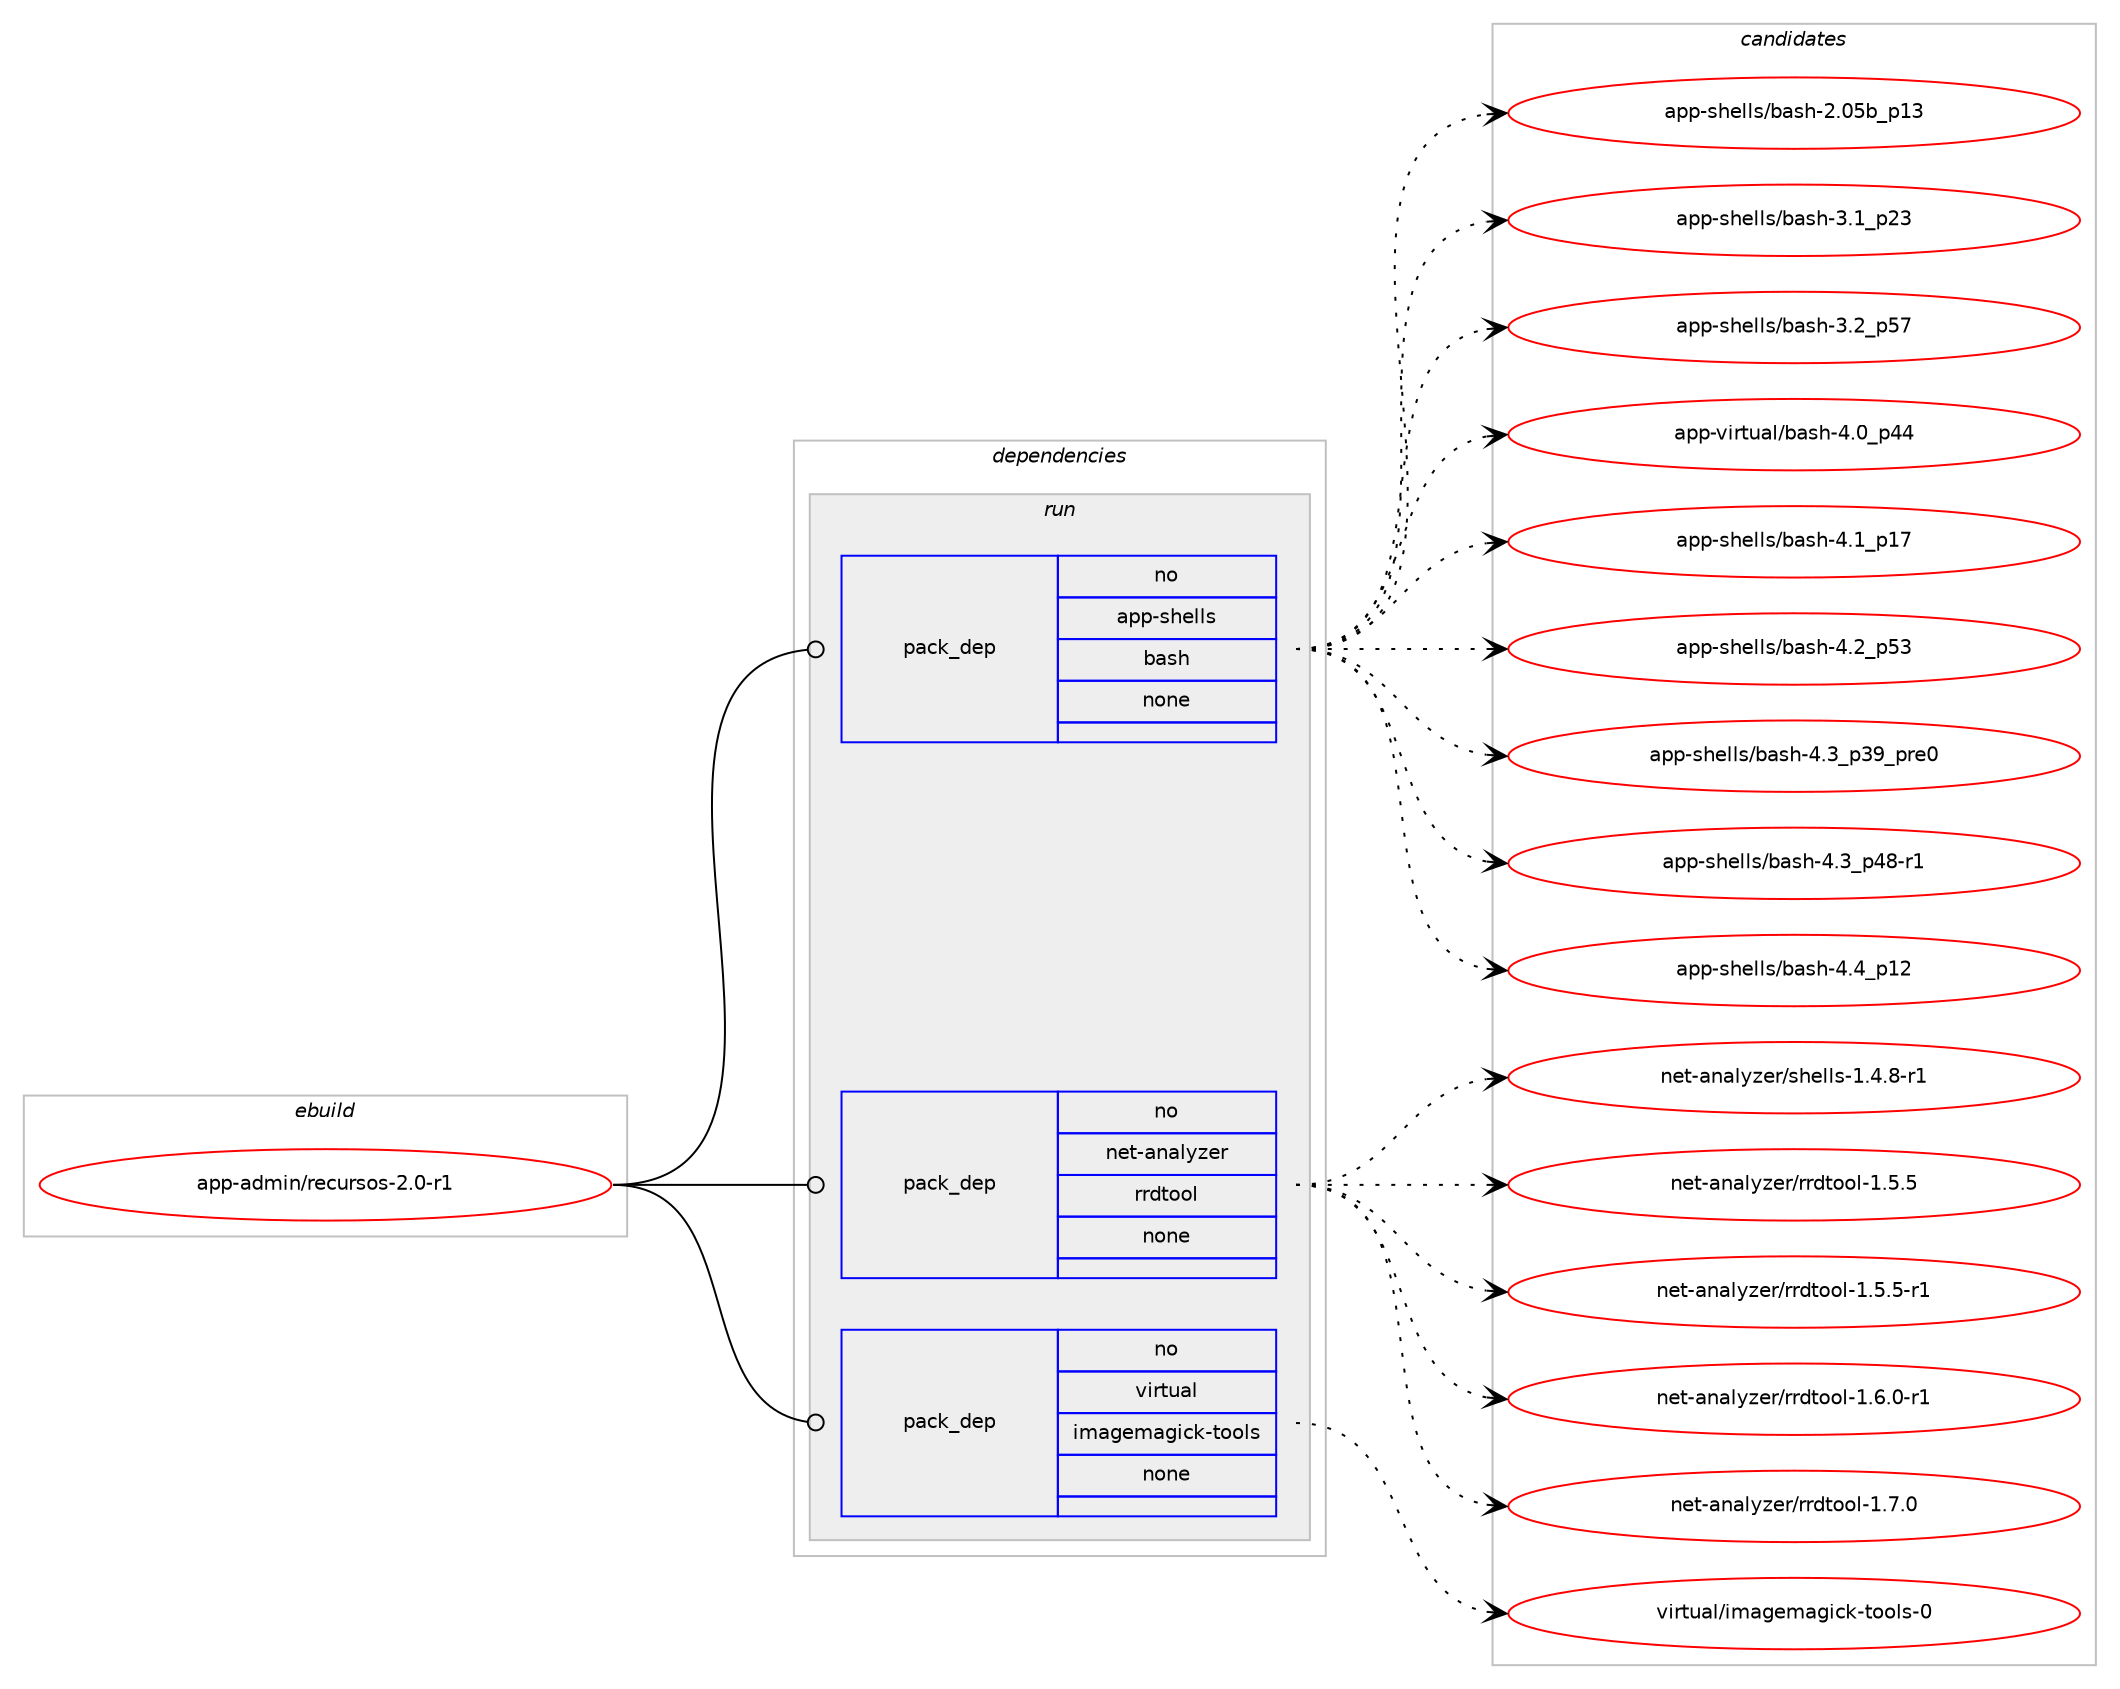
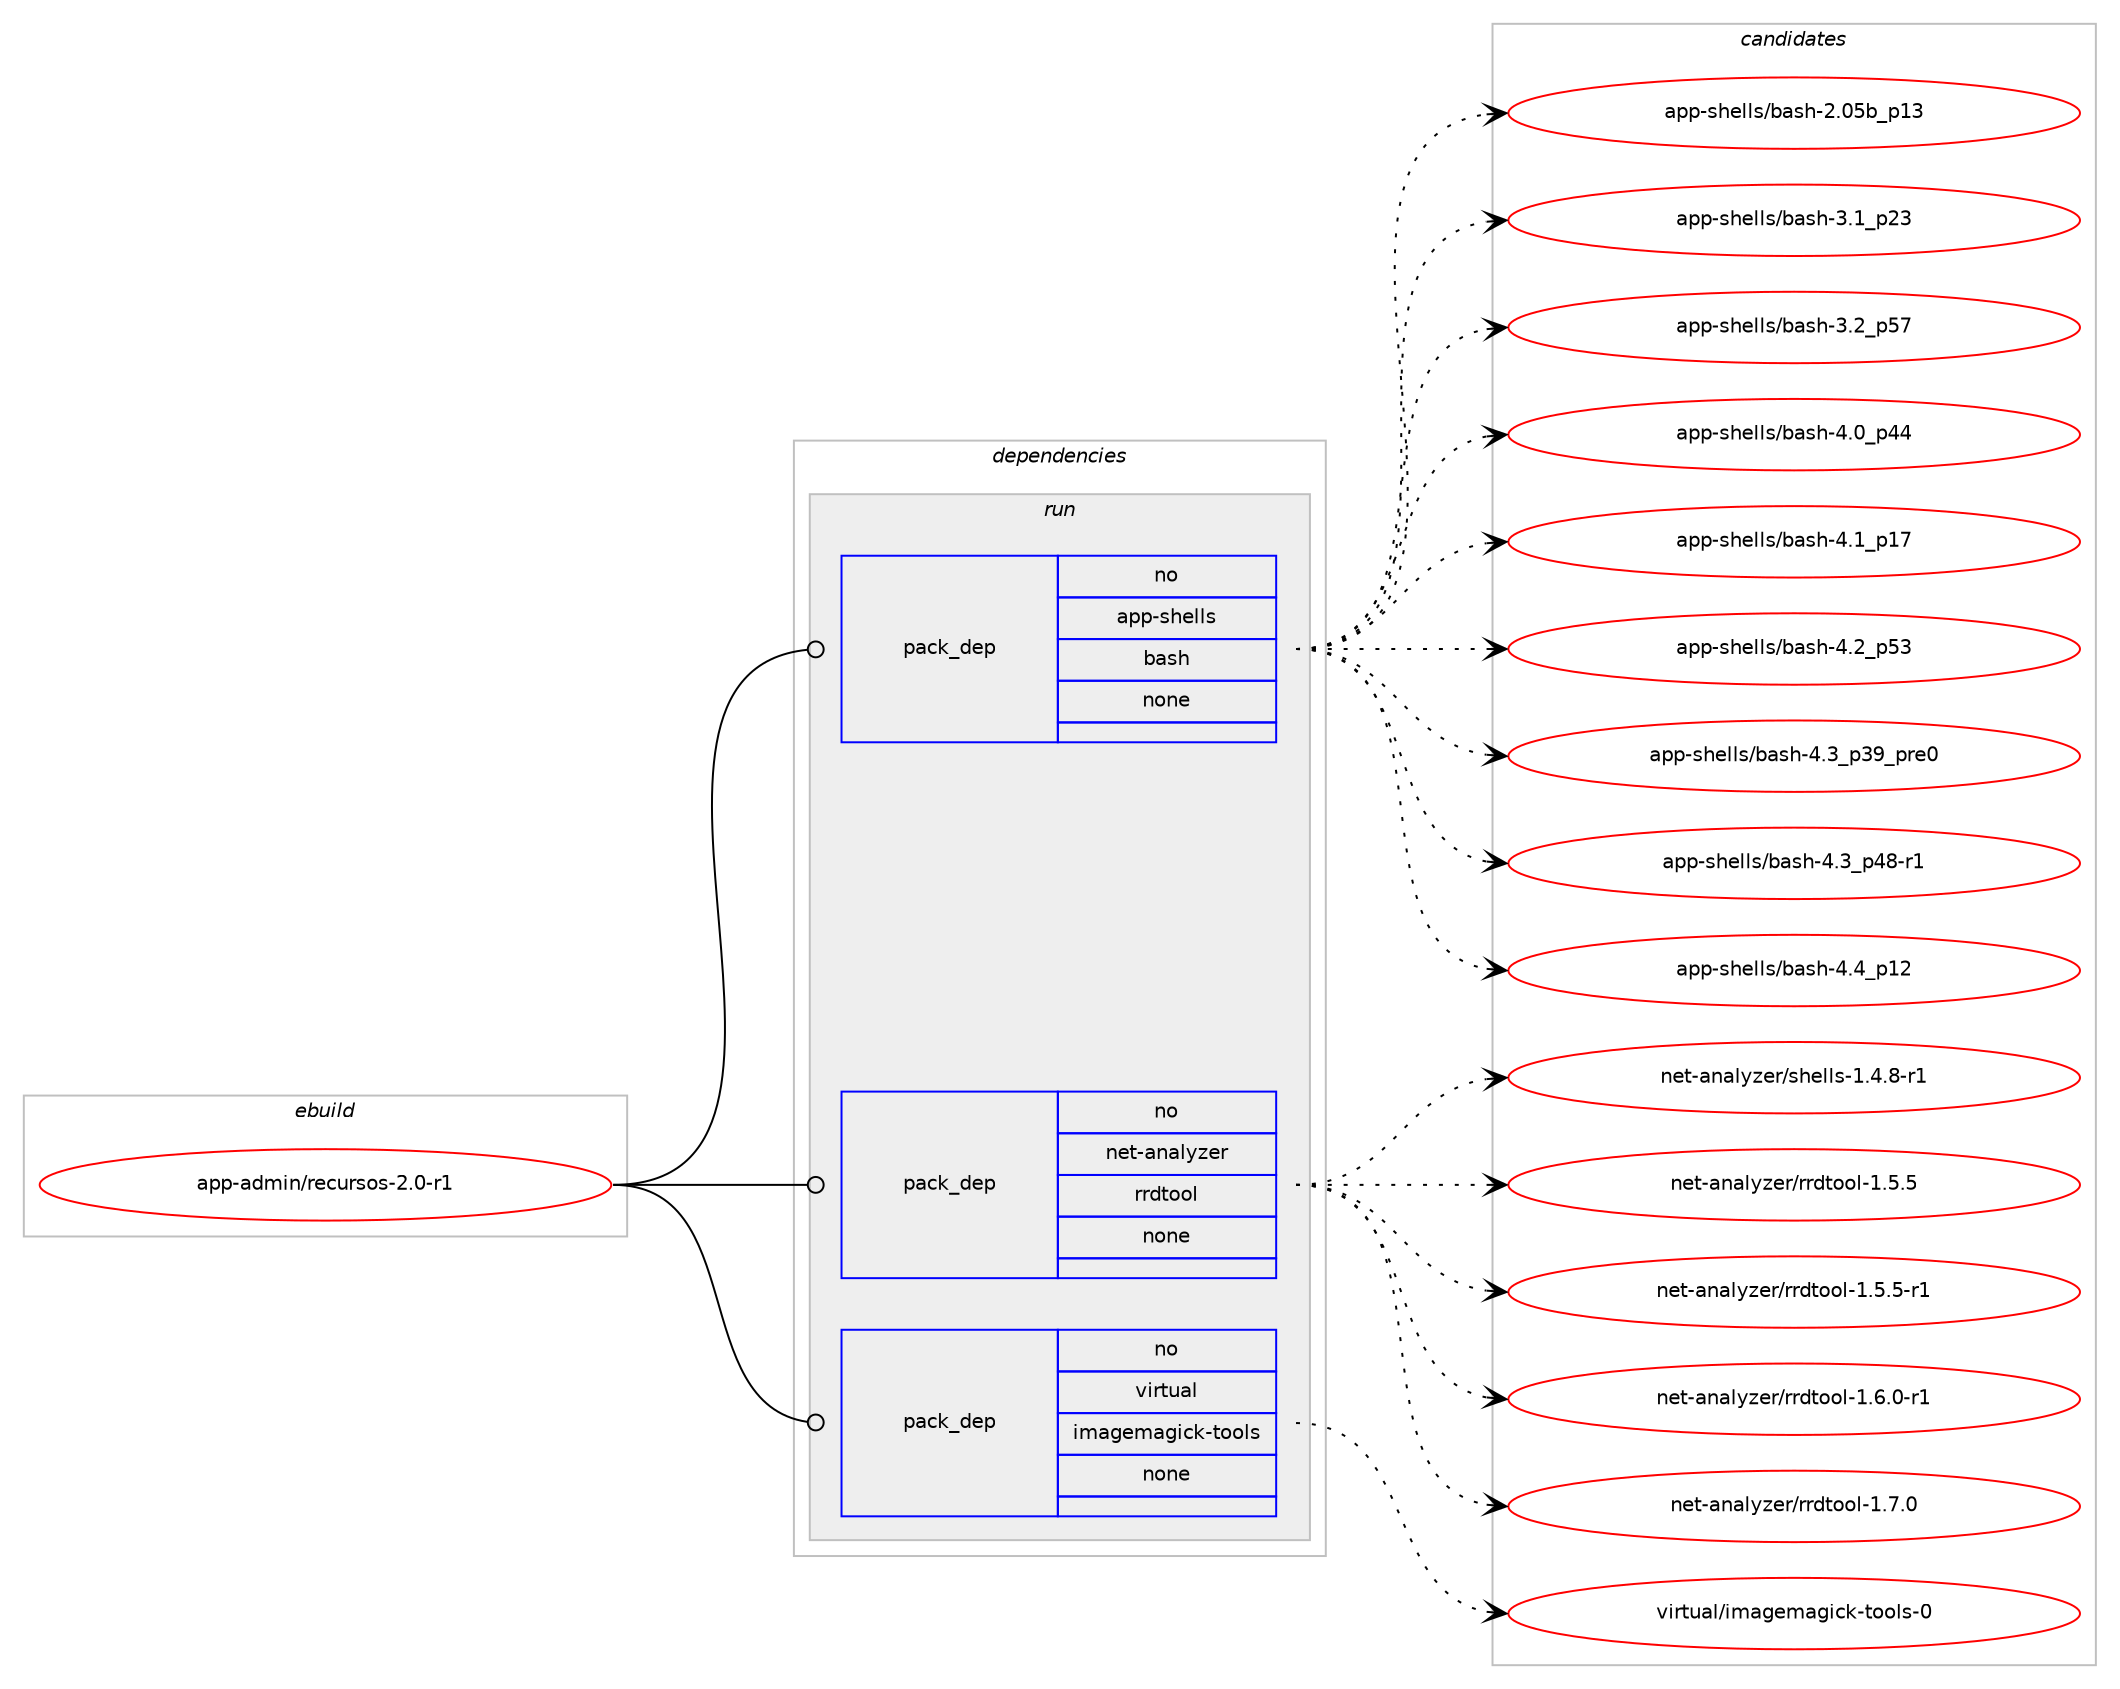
node "app-virtual/bash-4.0_p44": label "app-virtual/bash-4.0_p44" -> "app-shells/bash-4.0_p44"
